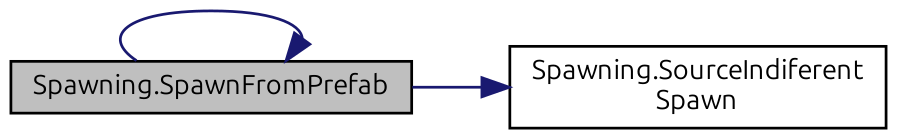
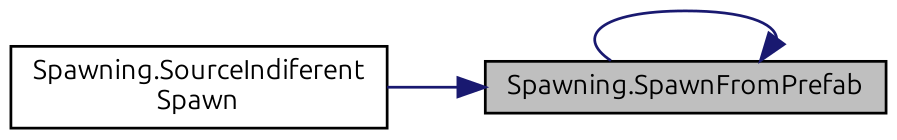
edge "Spawning.SpawnFromPrefab" -> "Spawning.SourceIndiferent Spawn": reversed
